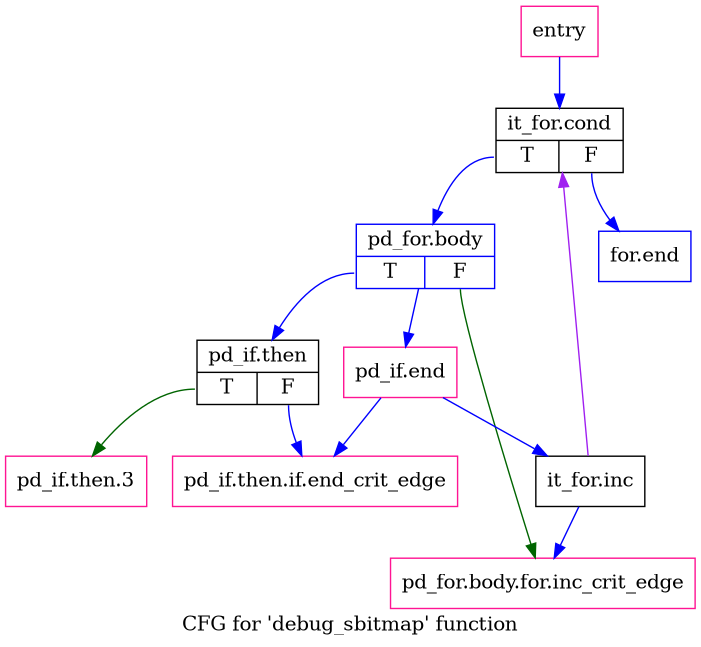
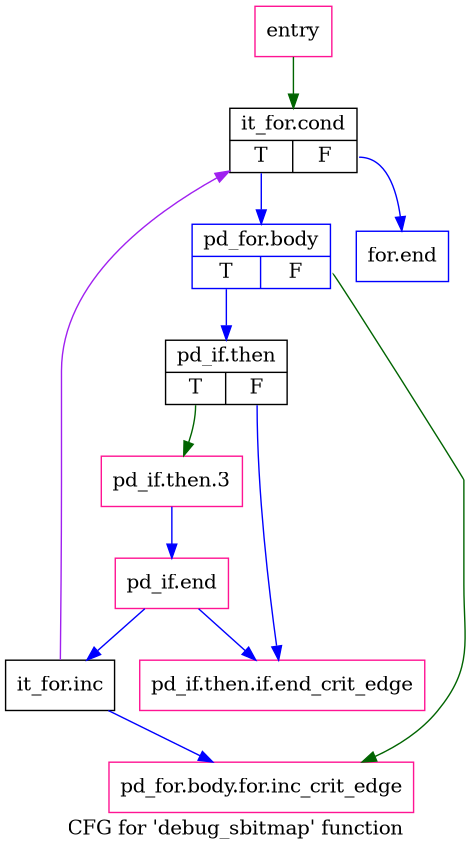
edge "entry" -> "it_for.cond": color blue -> darkgreen
edge "pd_for.body" -> "pd_if.end": now "pd_if.then.3" -> "pd_if.end"
